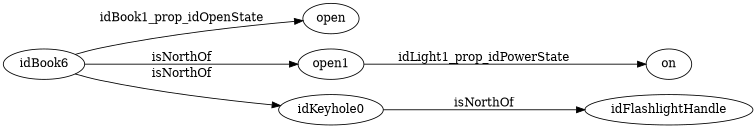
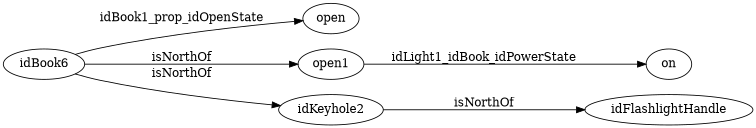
edge "open1" -> "on": label "idLight1_prop_idPowerState" -> "idLight1_idBook_idPowerState"
node "idKeyhole0": label "idKeyhole0" -> "idKeyhole2"
